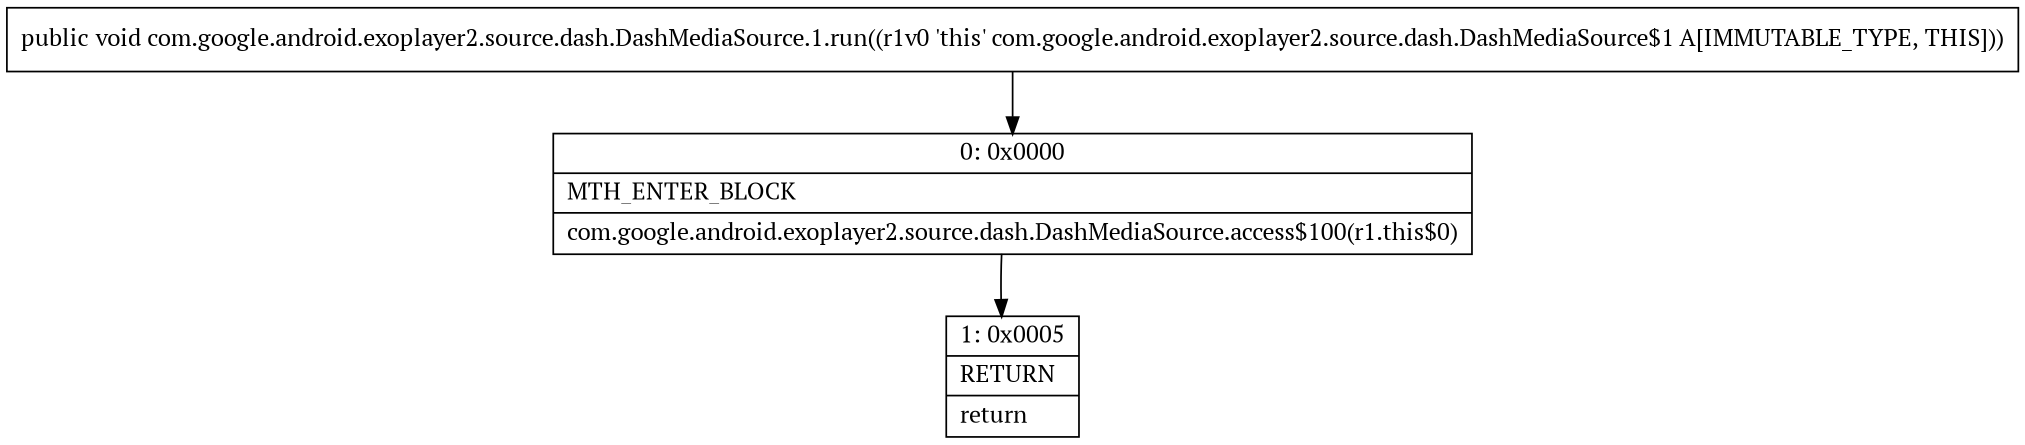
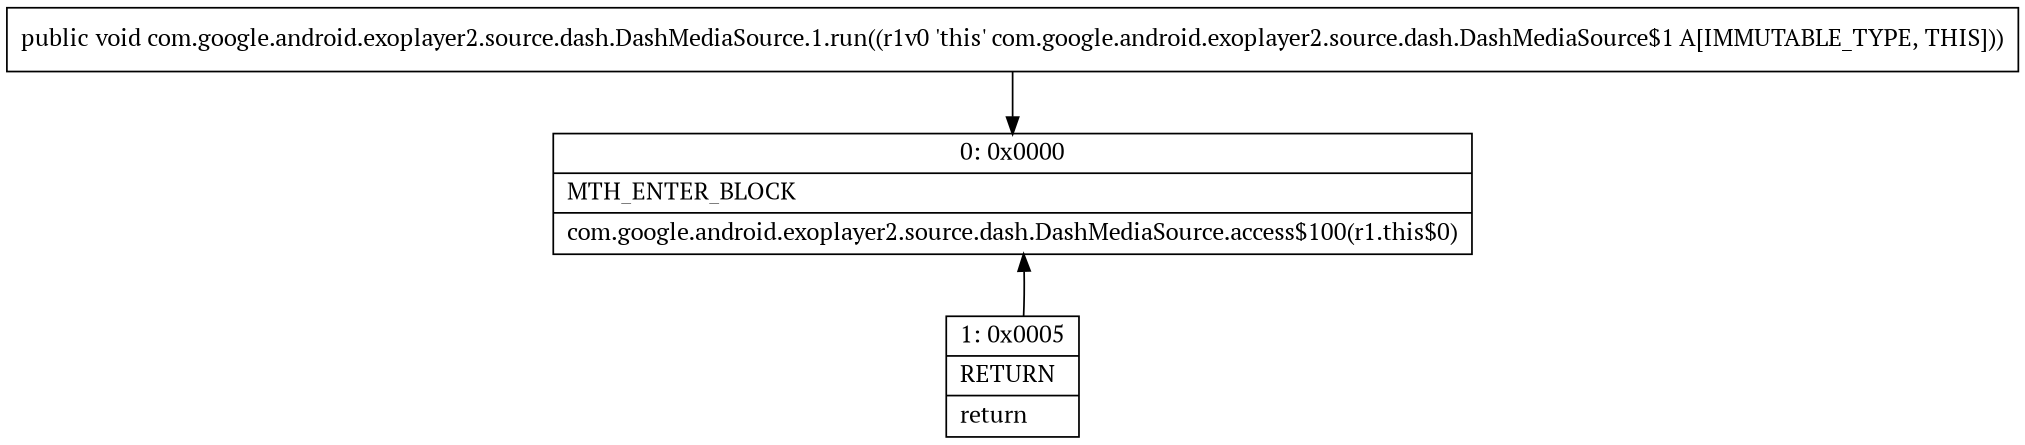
edge "0: 0x0000" -> "1: 0x0005": reversed
